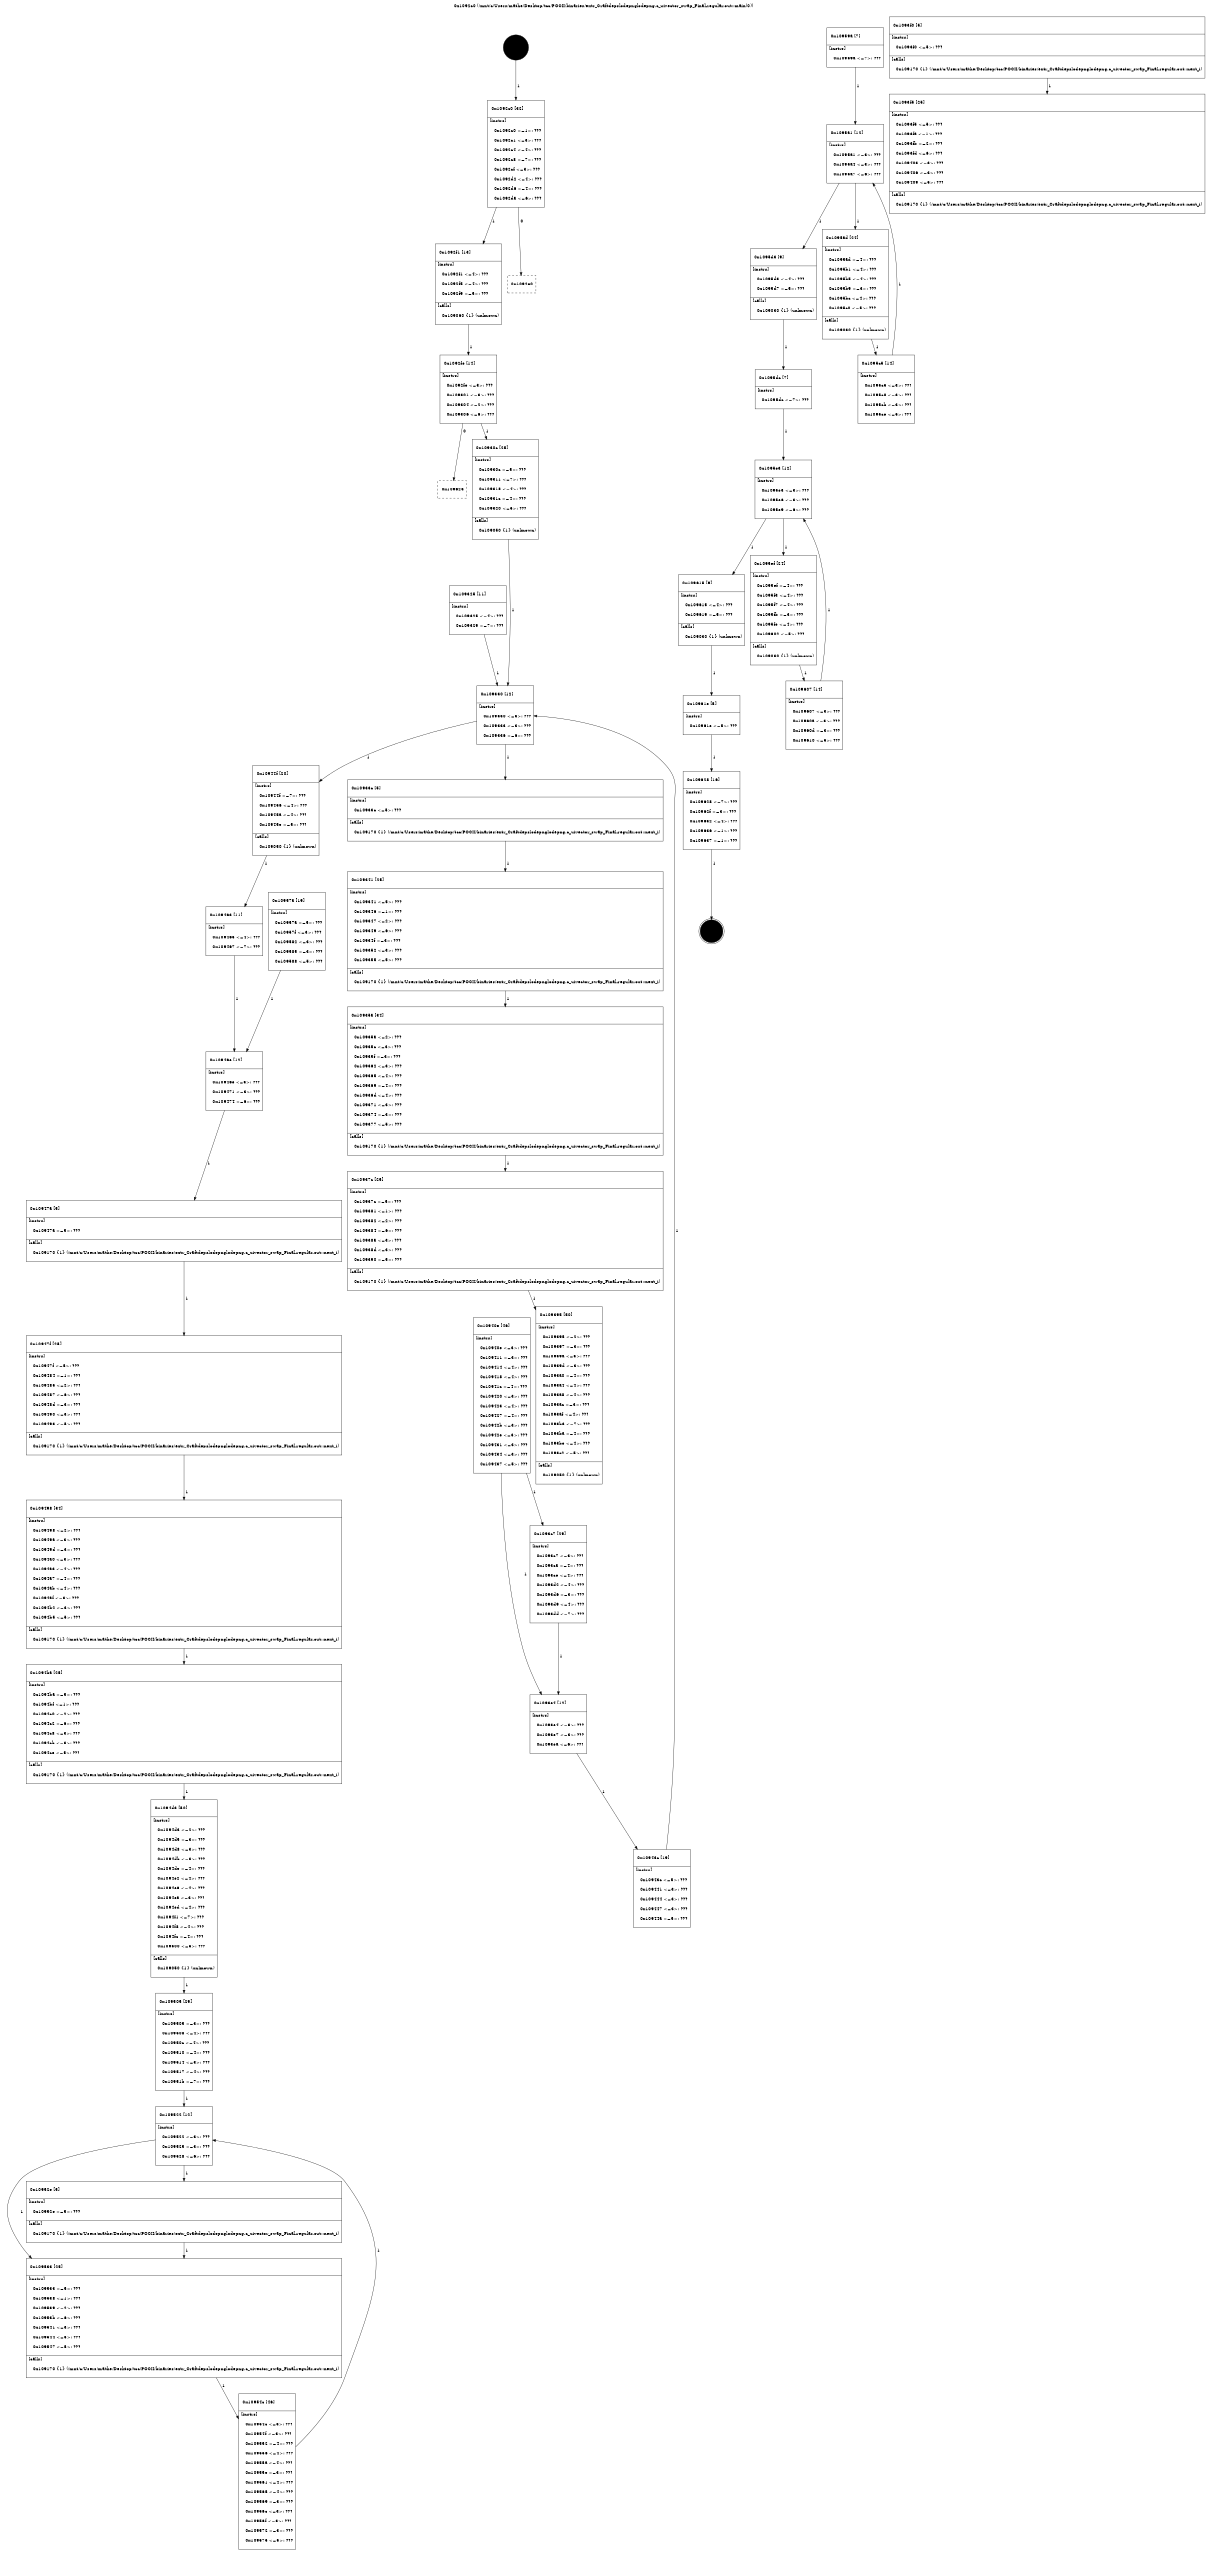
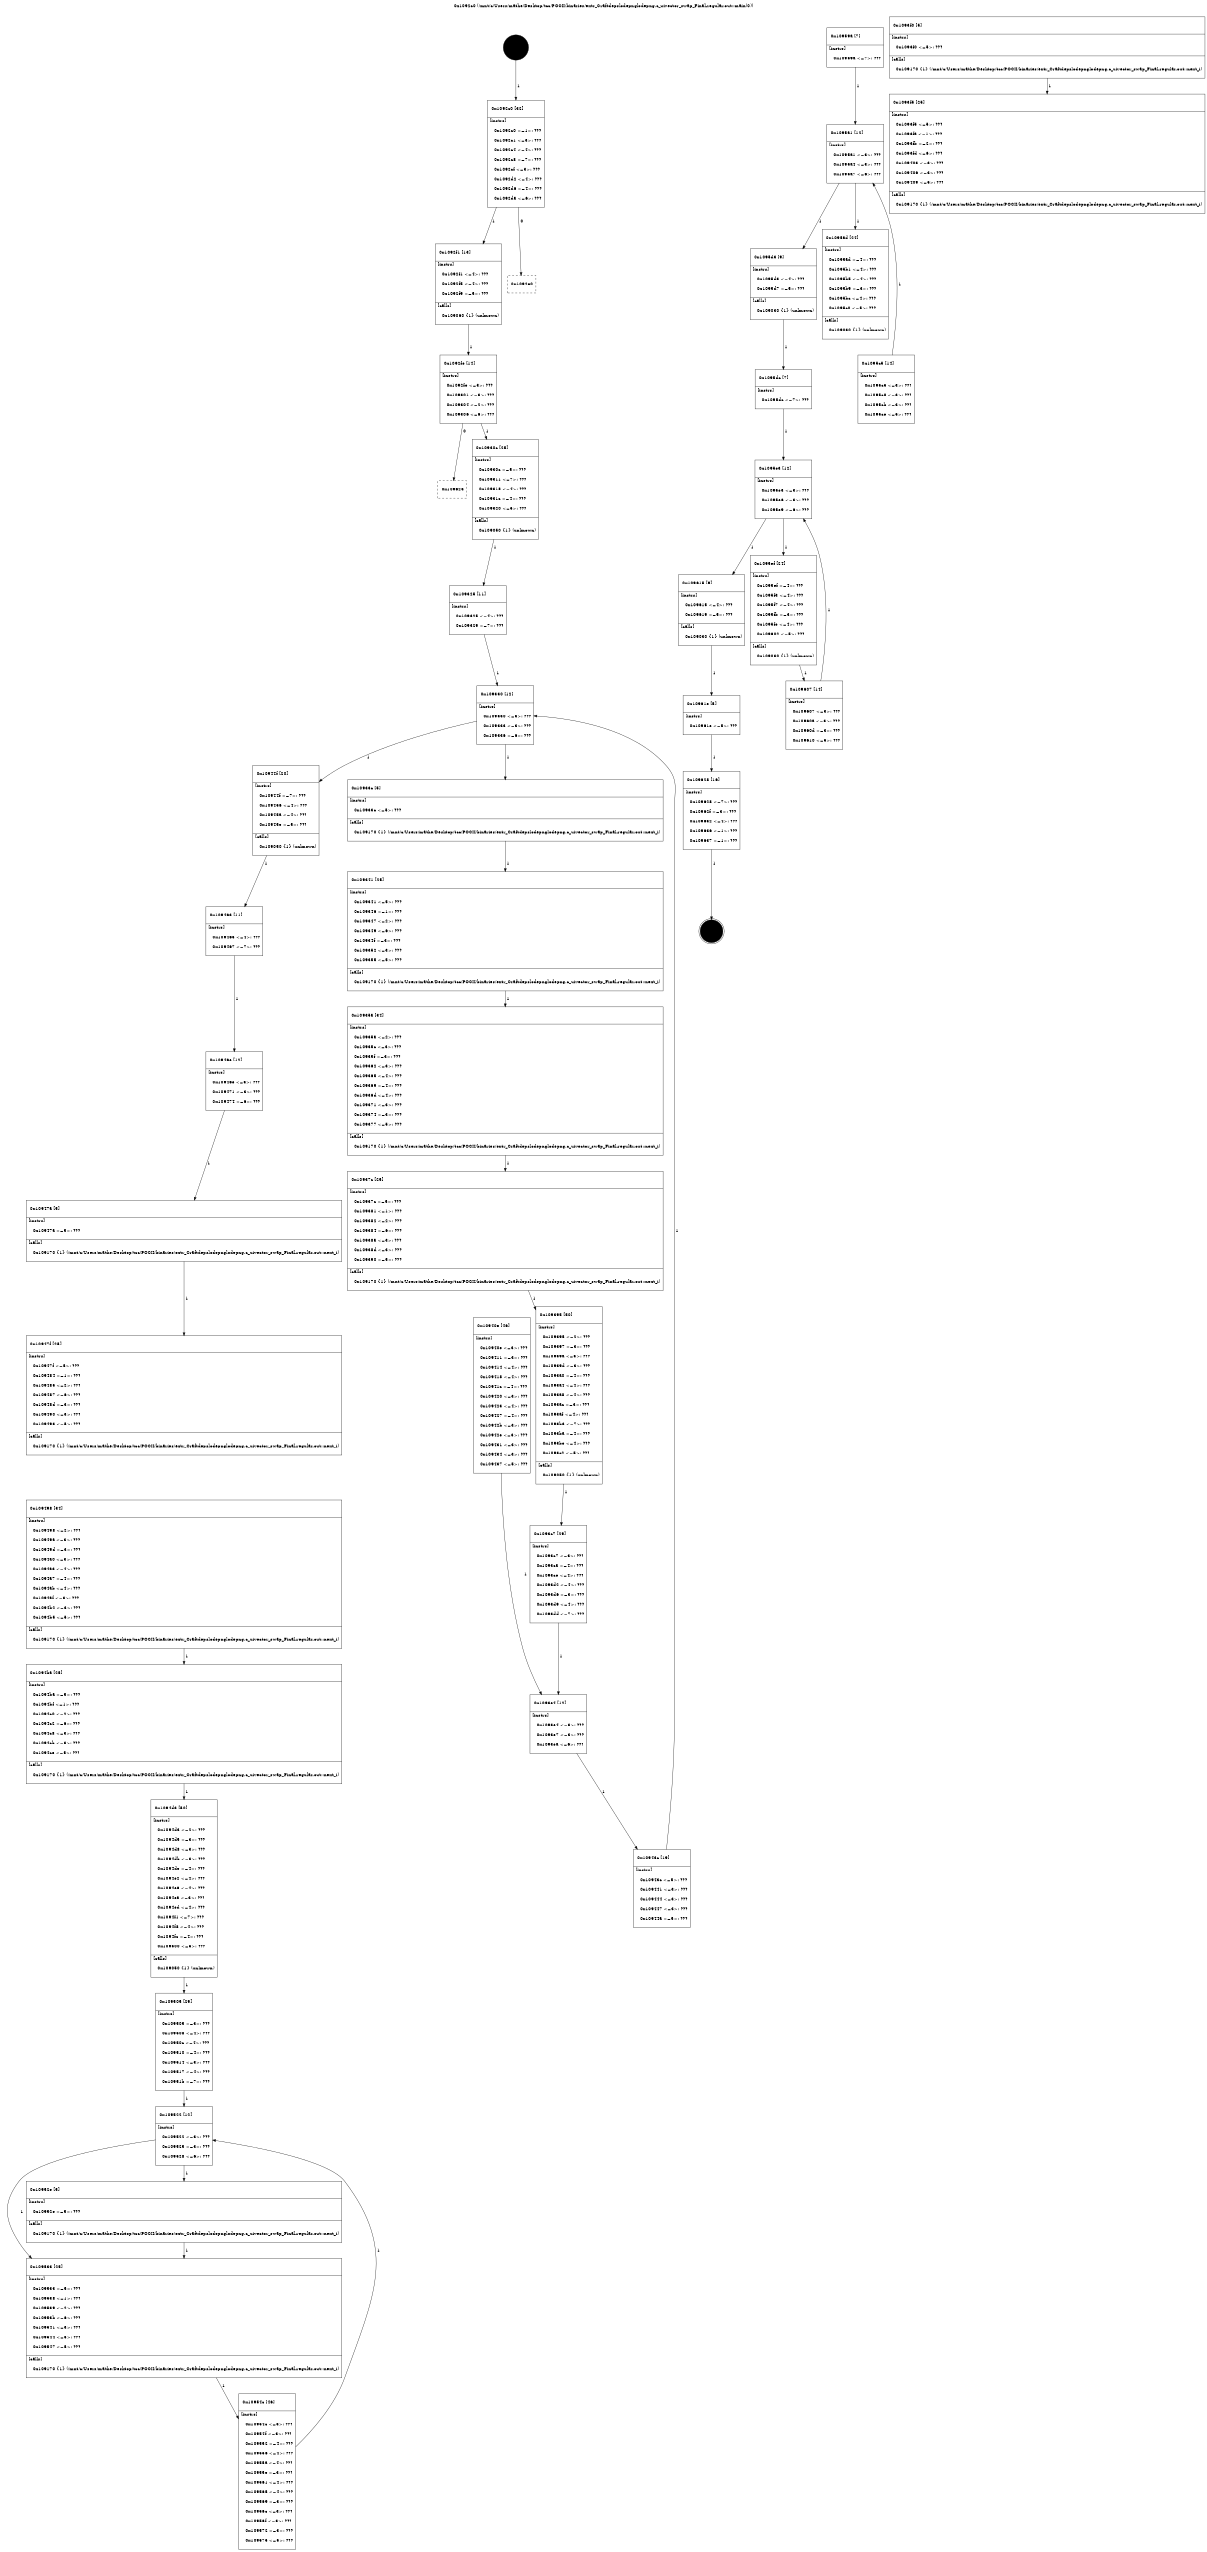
edge "0x1095ad [24]" -> "0x1095c5 [14]": removed, label "1"
edge "0x10930c [25]" -> "0x109330 [12]": now "0x10930c [25]" -> "0x109325 [11]"
node "0x10957a [19]": removed
edge "0x10947f [25]" -> "0x109498 [34]": removed, label "1"
edge "0x10940e [46]" -> "0x1093c7 [29]": now "0x109395 [50]" -> "0x1093c7 [29]"
